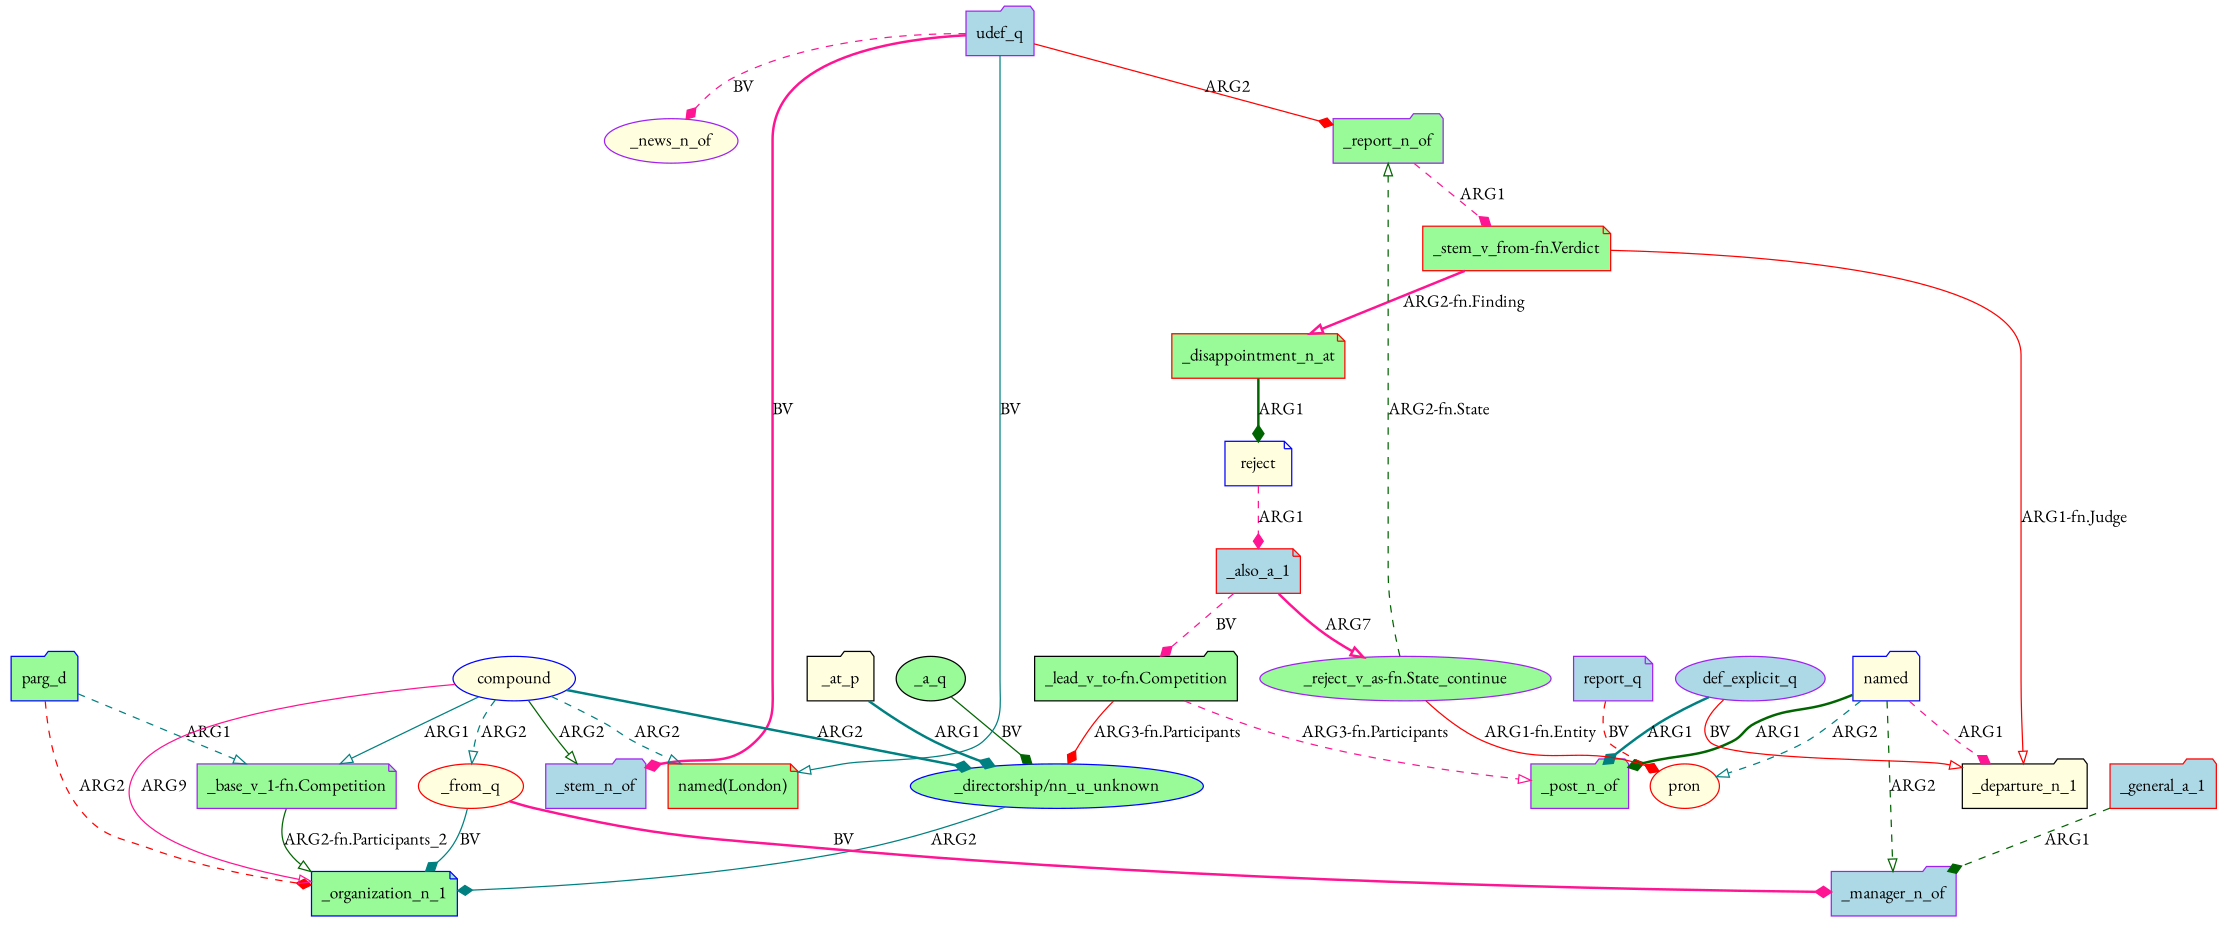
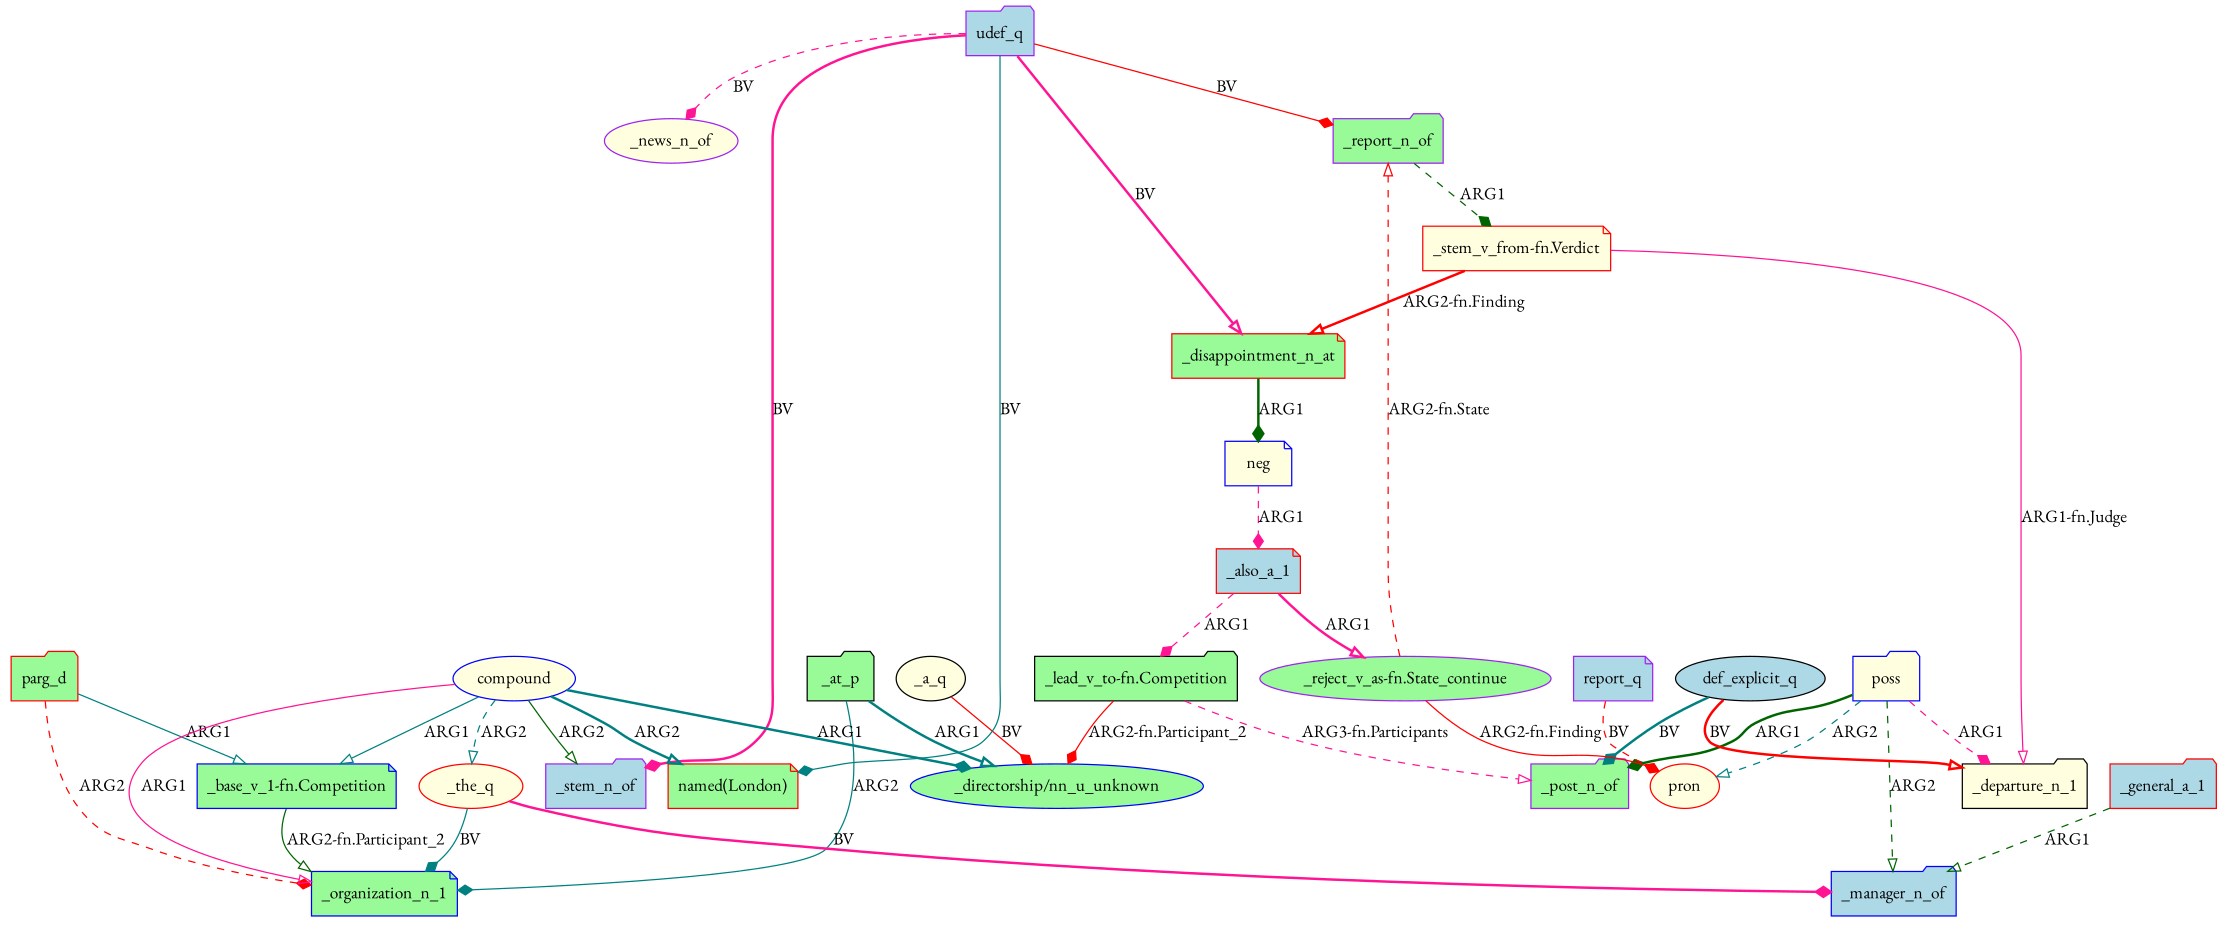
edge "udef_q" -> "_report_n_of": label "ARG2" -> "BV"
edge "udef_q" -> "_disappointment_n_at": added, label "BV"
edge "_report_n_of" -> "_stem_v_from-fn.Verdict": color deeppink -> darkgreen
node "_stem_v_from-fn.Verdict": fillcolor palegreen -> lightyellow
edge "_stem_v_from-fn.Verdict" -> "_disappointment_n_at": color deeppink -> red
edge "_stem_v_from-fn.Verdict" -> "_departure_n_1": color red -> deeppink
edge "_reject_v_as-fn.State_continue" -> "_report_n_of": color darkgreen -> red
node "reject": label "reject" -> "neg"
edge "udef_q" -> "named(London)": arrowhead onormal -> diamond
edge "_also_a_1" -> "_lead_v_to-fn.Competition": label "BV" -> "ARG1"
edge "_also_a_1" -> "_reject_v_as-fn.State_continue": label "ARG7" -> "ARG1"
node "parg_d": color blue -> red
node "_at_p": fillcolor lightyellow -> palegreen
node "_a_q": fillcolor palegreen -> lightyellow
node "def_explicit_q": color purple -> black
node "named": label "named" -> "poss"
edge "parg_d" -> "_base_v_1-fn.Competition": style dashed -> solid
edge "_a_q" -> "_directorship/nn_u_unknown": color darkgreen -> red
edge "compound" -> "named(London)": style dashed -> bold
edge "compound" -> "_directorship/nn_u_unknown": label "ARG2" -> "ARG1"
edge "_lead_v_to-fn.Competition" -> "_directorship/nn_u_unknown": label "ARG3-fn.Participants" -> "ARG2-fn.Participant_2"
edge "_reject_v_as-fn.State_continue" -> "pron": label "ARG1-fn.Entity" -> "ARG2-fn.Finding"
edge "def_explicit_q" -> "_post_n_of": label "ARG1" -> "BV"
edge "_at_p" -> "_directorship/nn_u_unknown": arrowhead diamond -> onormal
edge "def_explicit_q" -> "_departure_n_1": style solid -> bold
edge "compound" -> "_organization_n_1": label "ARG9" -> "ARG1"
node "_base_v_1-fn.Competition": color purple -> blue
node "_from_q": label "_from_q" -> "_the_q"
edge "_general_a_1" -> "_manager_n_of": arrowhead diamond -> onormal
edge "_base_v_1-fn.Competition" -> "_organization_n_1": label "ARG2-fn.Participants_2" -> "ARG2-fn.Participant_2"
edge "_directorship/nn_u_unknown" -> "_organization_n_1": now "_at_p" -> "_organization_n_1"
node "_manager_n_of": color purple -> blue
